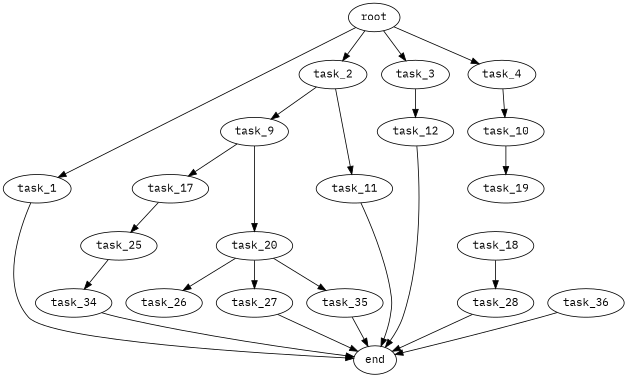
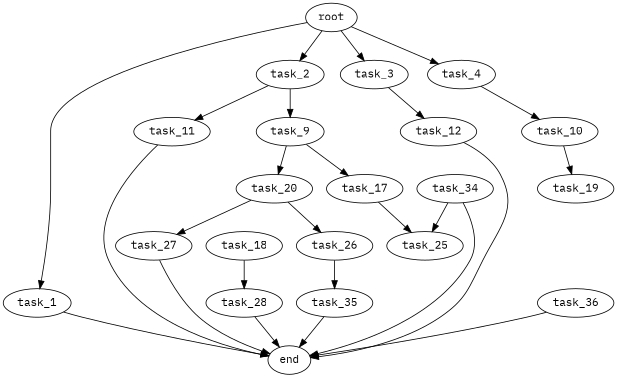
edge "task_25" -> "task_34": reversed
edge "task_20" -> "task_35": now "task_26" -> "task_35"
